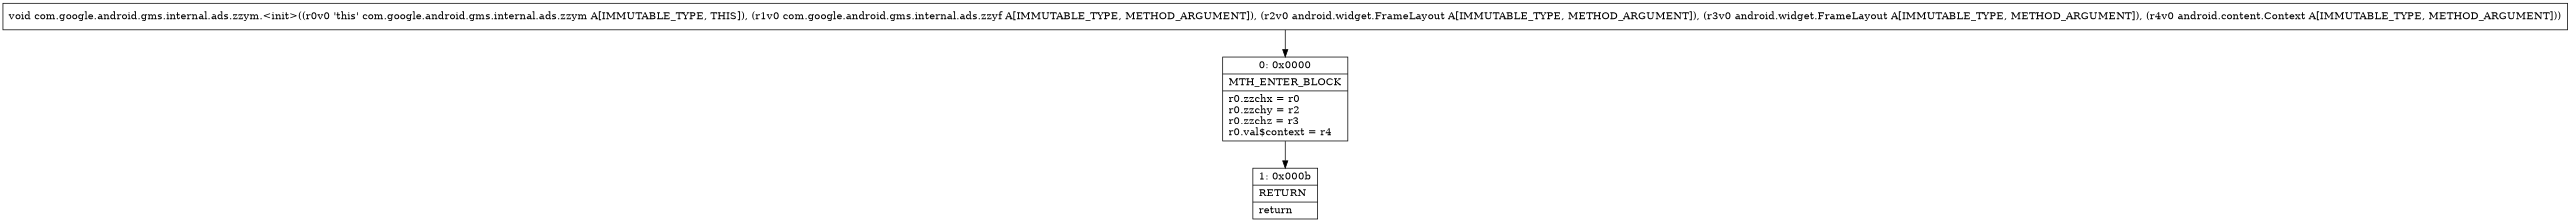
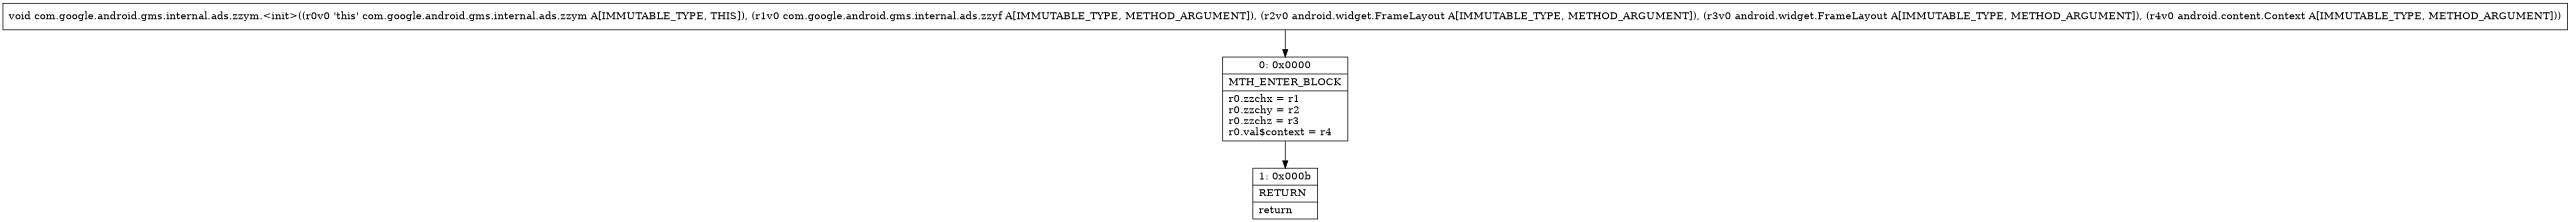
node "0: 0x0000": text "r0.zzchx = r0" -> "r0.zzchx = r1"
